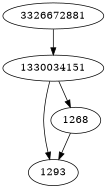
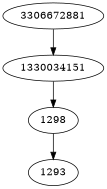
node "3326672881": label "3326672881" -> "3306672881"
edge "1330034151" -> "1293": removed
node "1268": label "1268" -> "1298"
